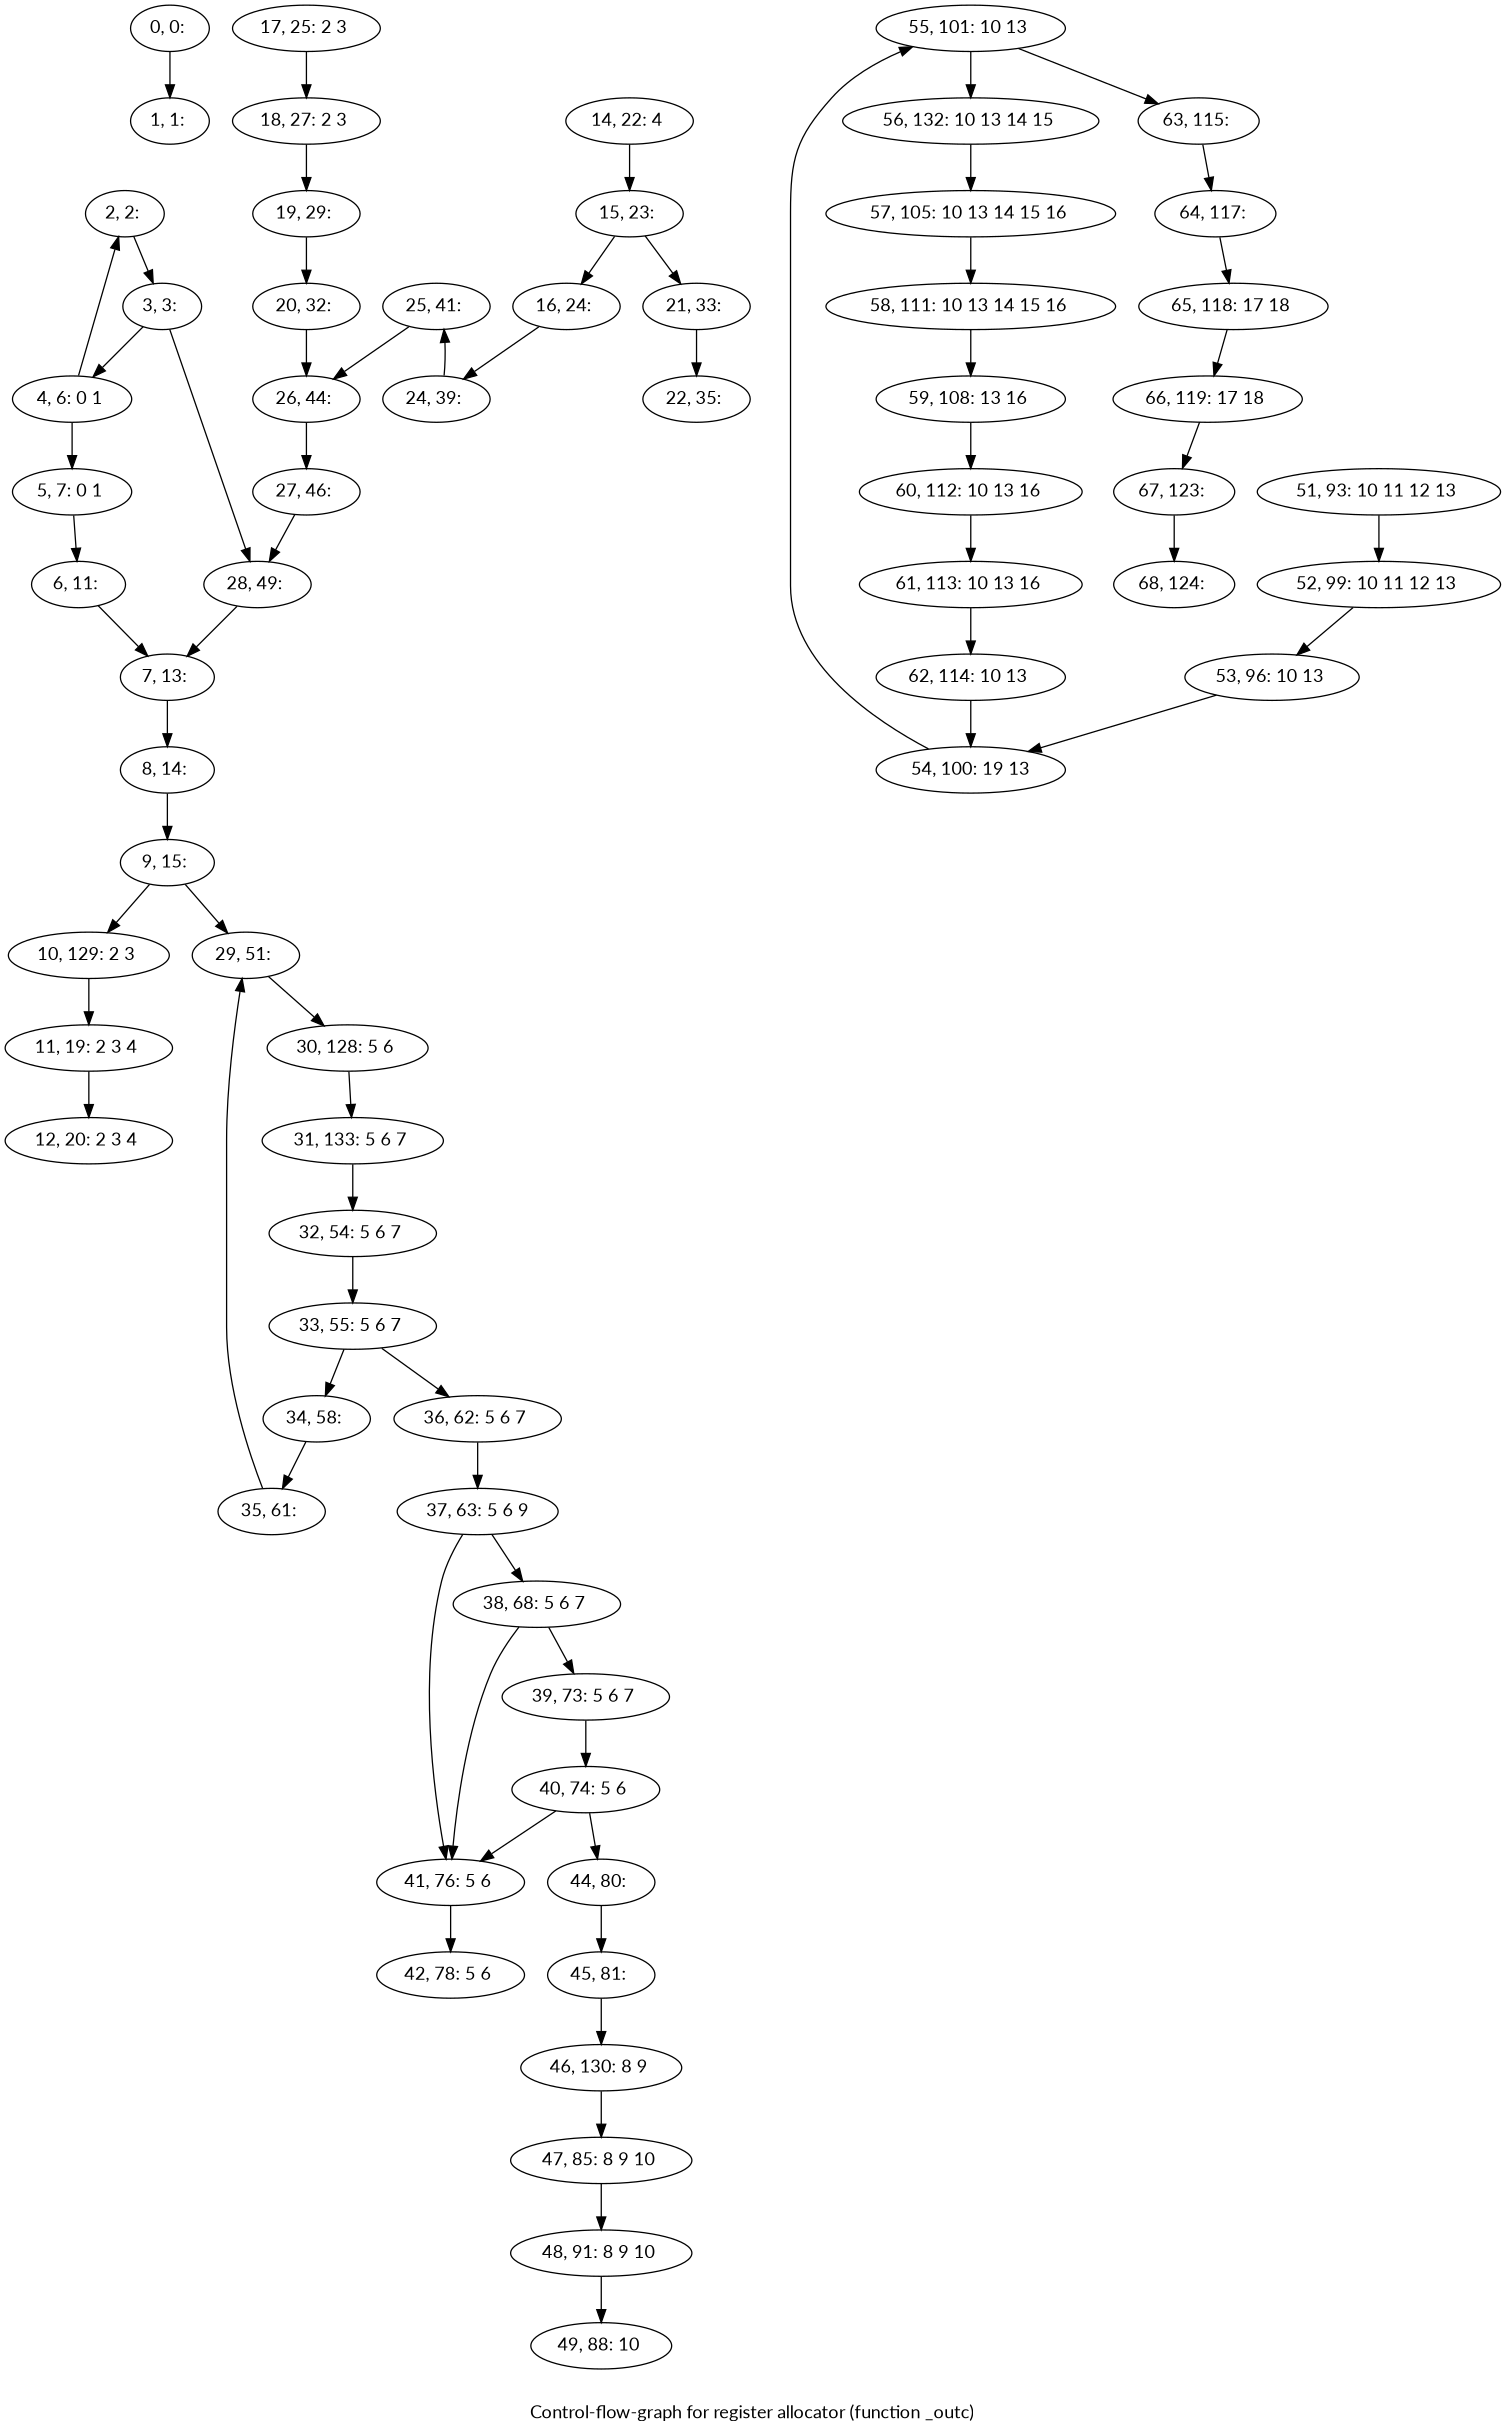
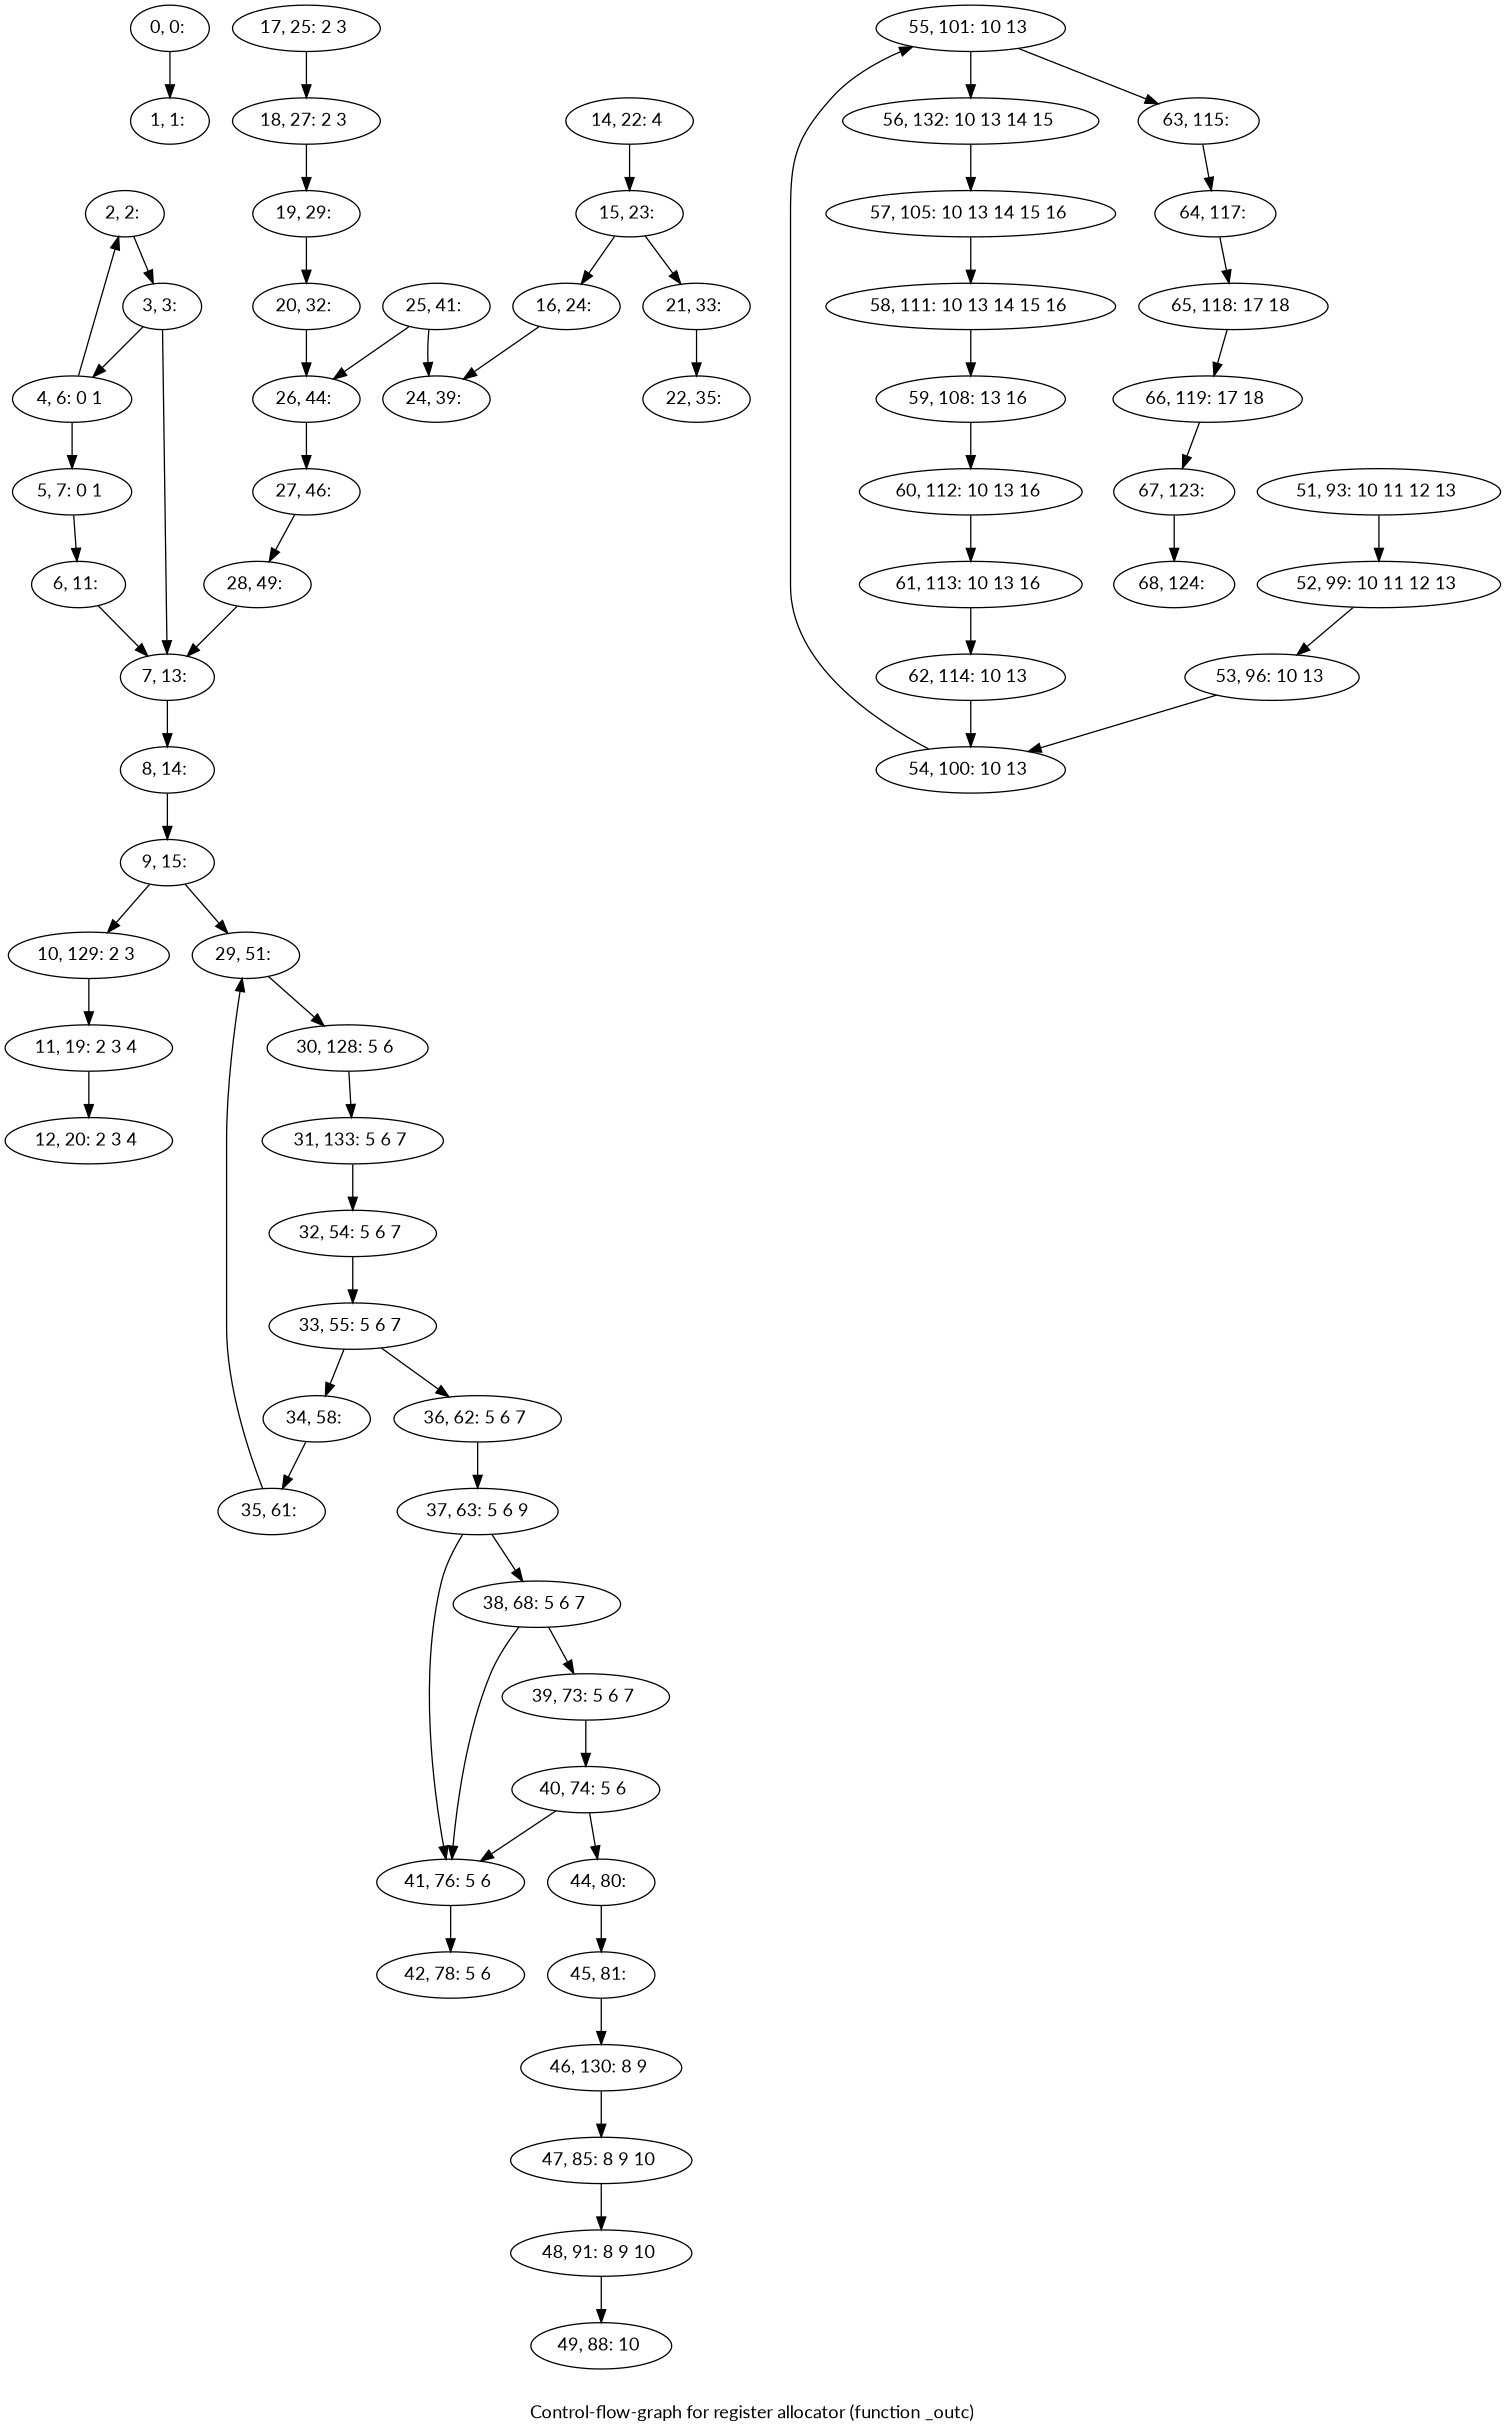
edge "24, 39:" -> "25, 41:": reversed
edge "3, 3:" -> "28, 49:": now "3, 3:" -> "7, 13:"
node "54, 100: 19 13": label "54, 100: 19 13" -> "54, 100: 10 13"
